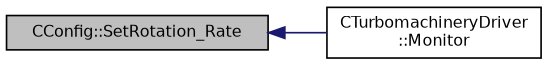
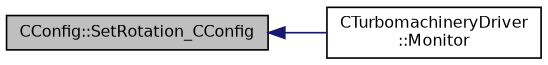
node "CConfig::SetRotation_Rate": label "CConfig::SetRotation_Rate" -> "CConfig::SetRotation_CConfig"
